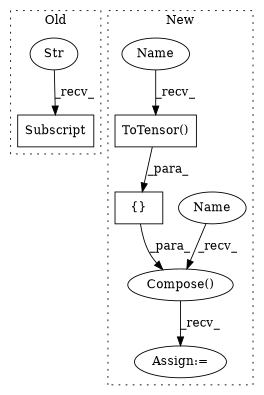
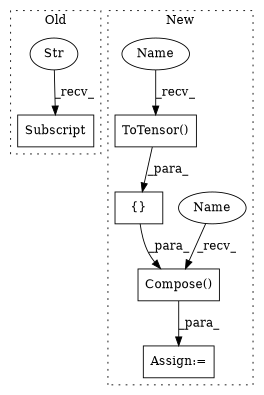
node "Compose()": shape ellipse -> box
edge "Compose()" -> "Assign:=": label "_recv_" -> "_para_"
node "Assign:=": shape ellipse -> box
